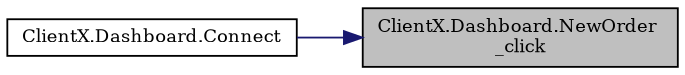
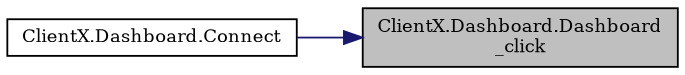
node "ClientX.Dashboard.NewOrder _click": label "ClientX.Dashboard.NewOrder _click" -> "ClientX.Dashboard.Dashboard _click"
